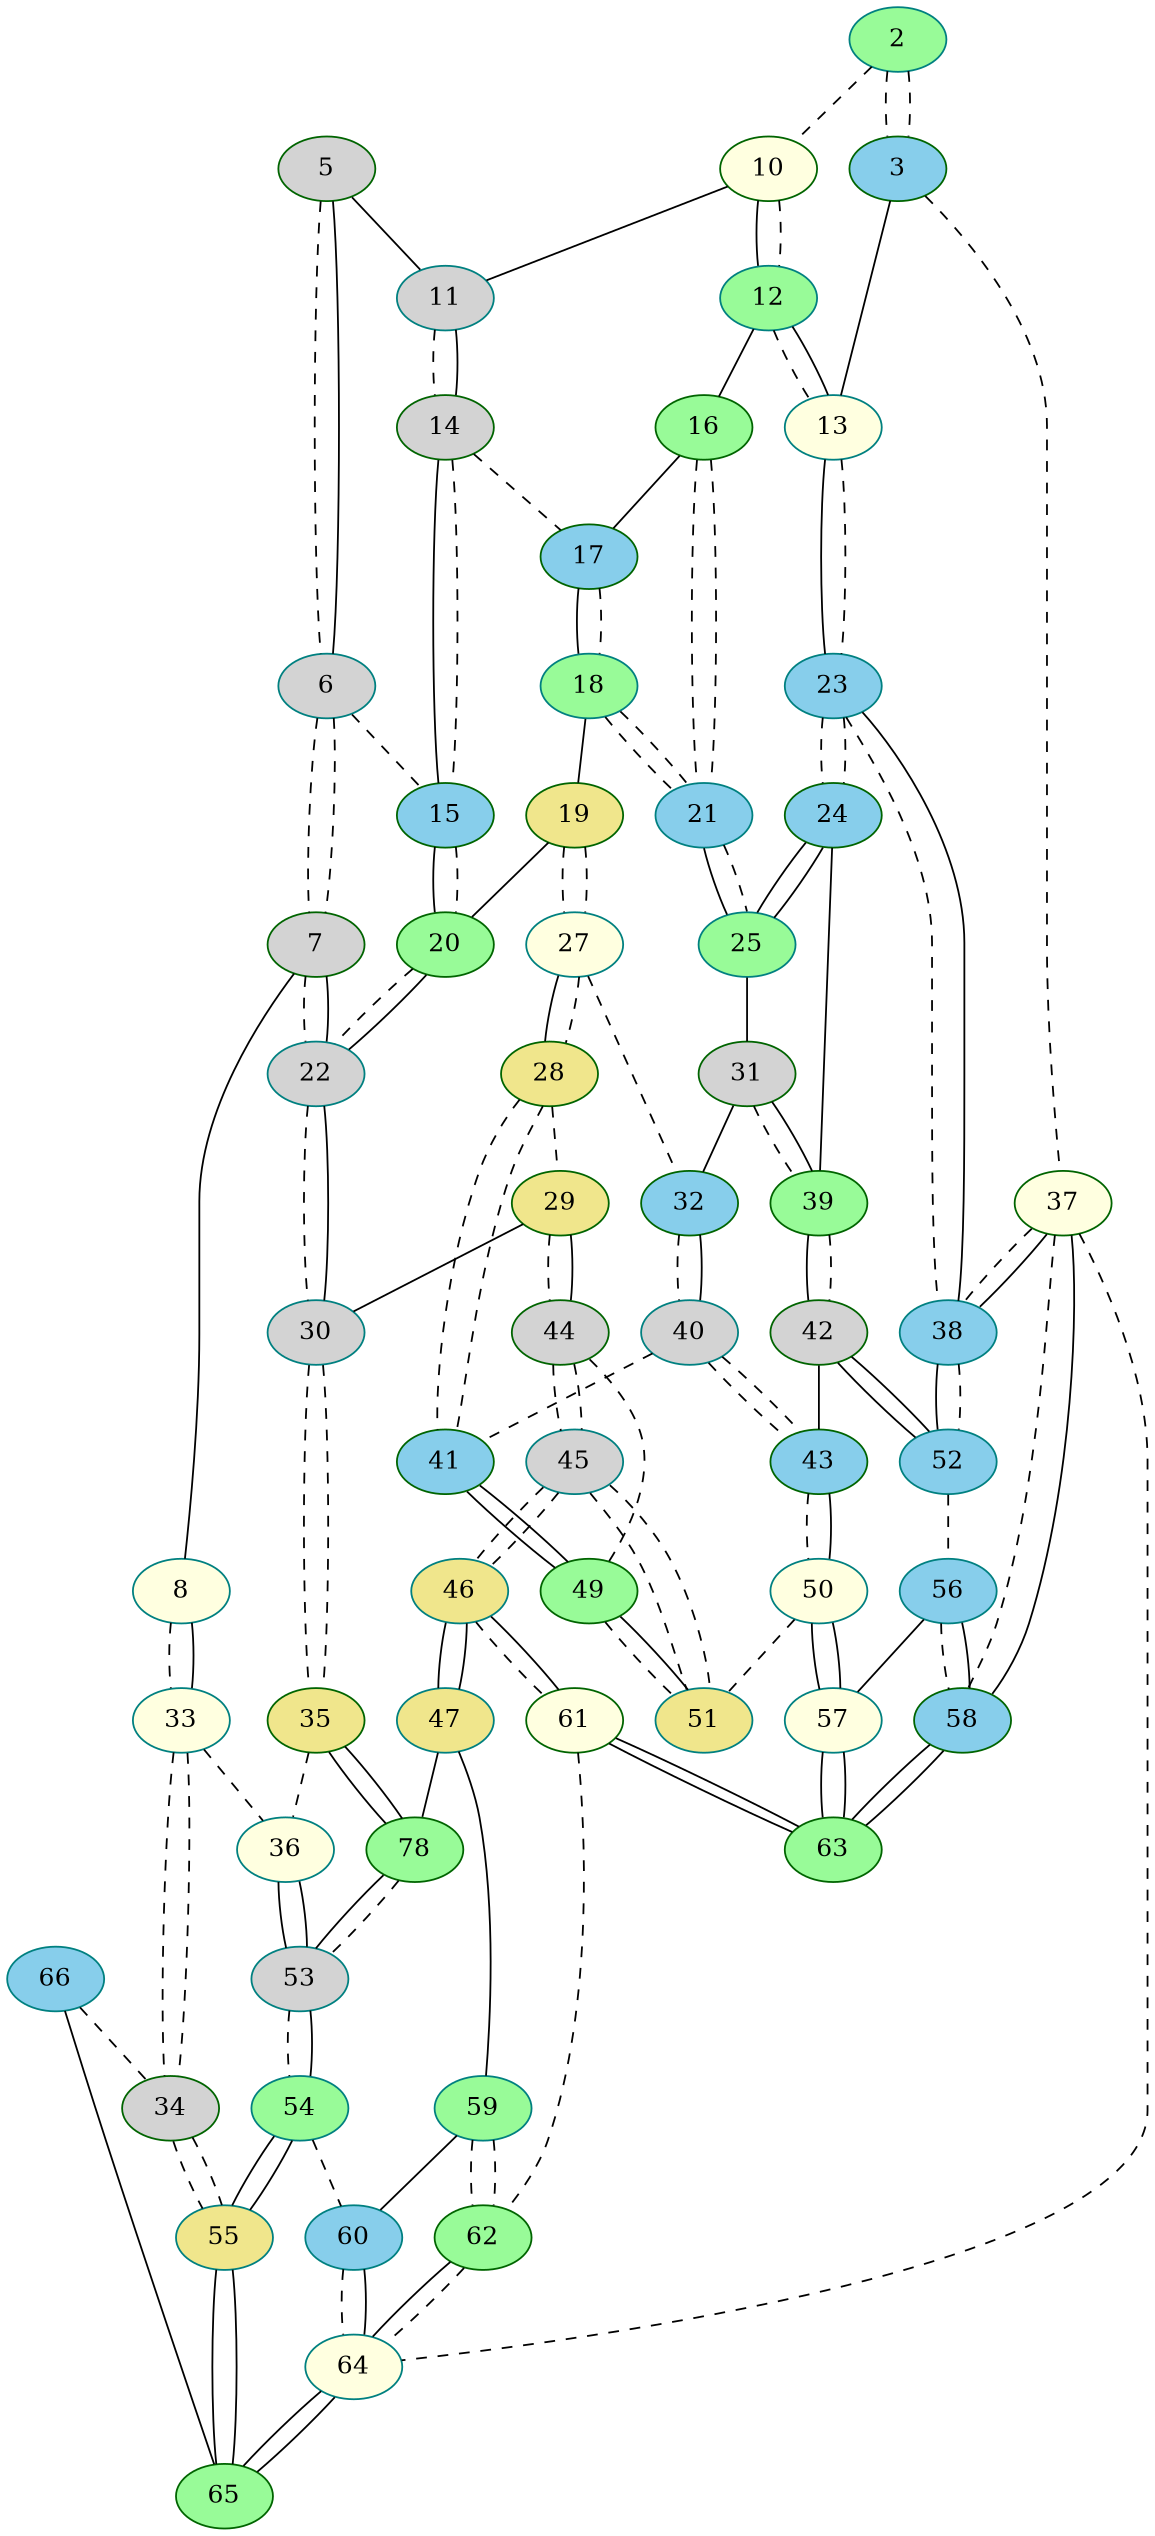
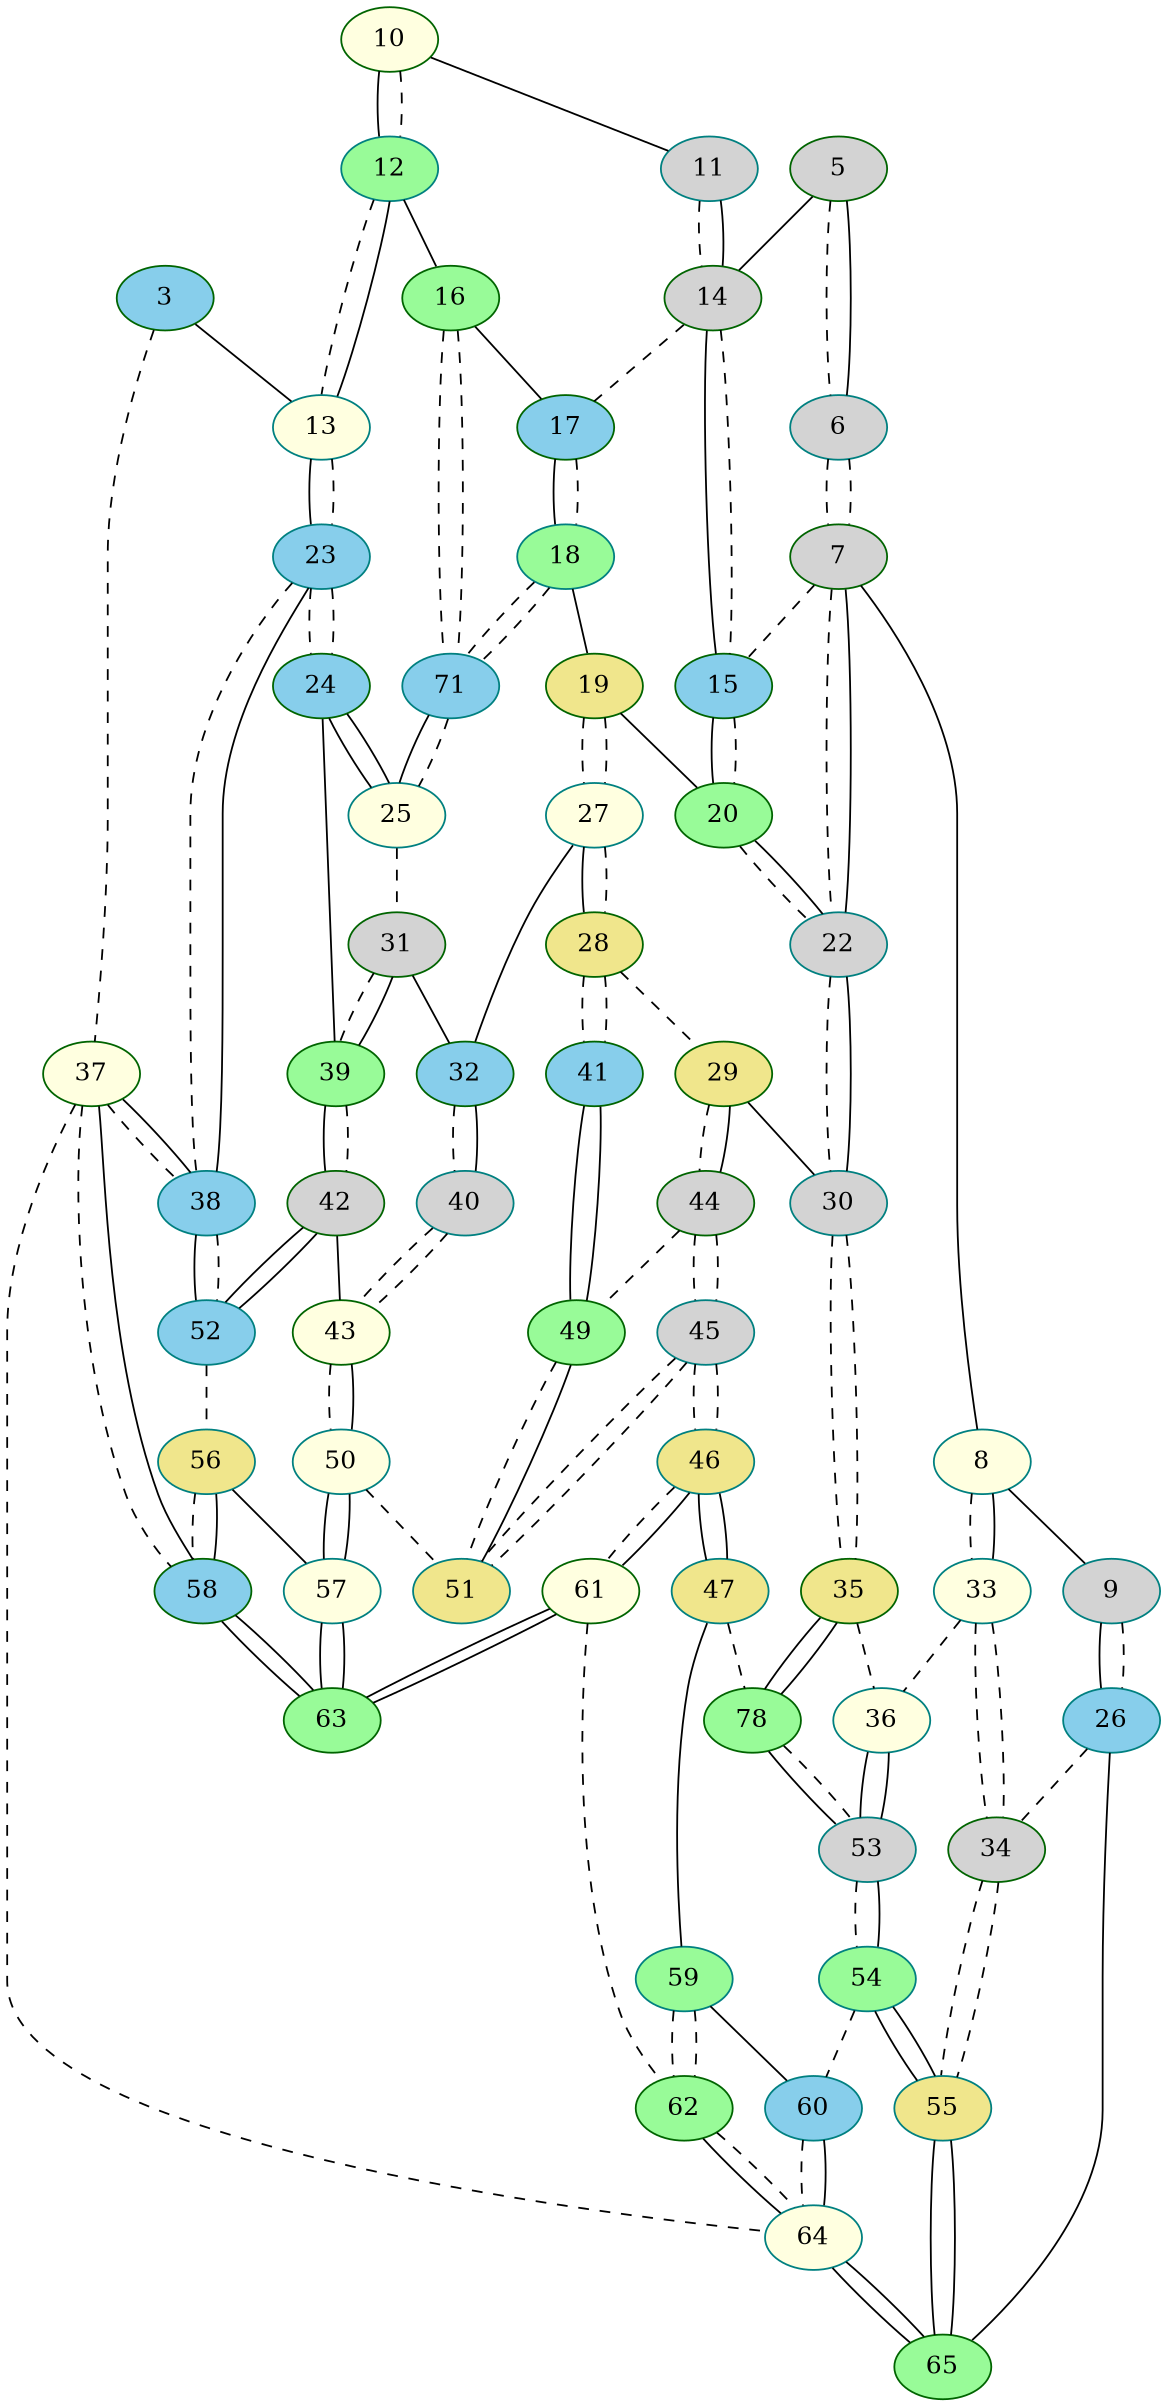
node "2": removed
edge "5" -- "11": now "5" -- "14"
edge "6" -- "15": now "7" -- "15"
node "21": label "21" -> "71"
node "25": fillcolor palegreen -> lightyellow
edge "25" -- "31": style solid -> dashed
edge "27" -- "32": style dashed -> solid
edge "40" -- "41": removed
node "43": fillcolor skyblue -> lightyellow
node "56": fillcolor skyblue -> khaki
node "9": added
edge "47" -- "78": style solid -> dashed
node "66": label "66" -> "26"
